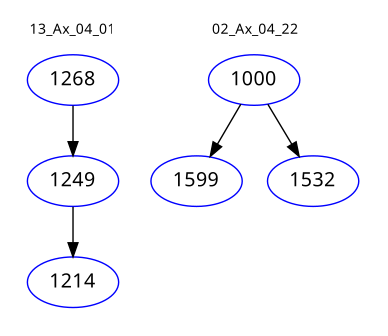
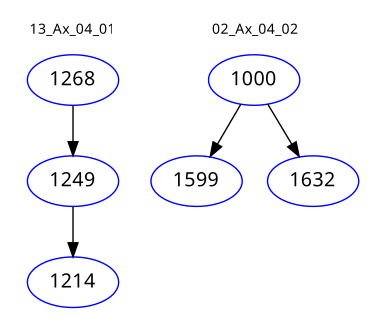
cluster "02_Ax_04_22": label "02_Ax_04_22" -> "02_Ax_04_02"
node "1532": label "1532" -> "1632"
